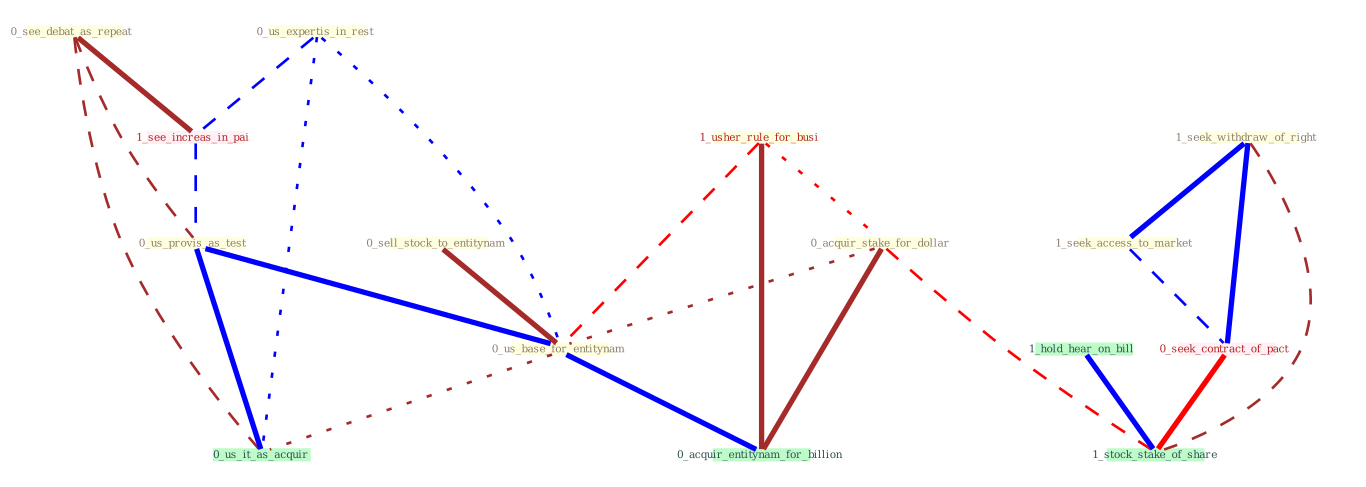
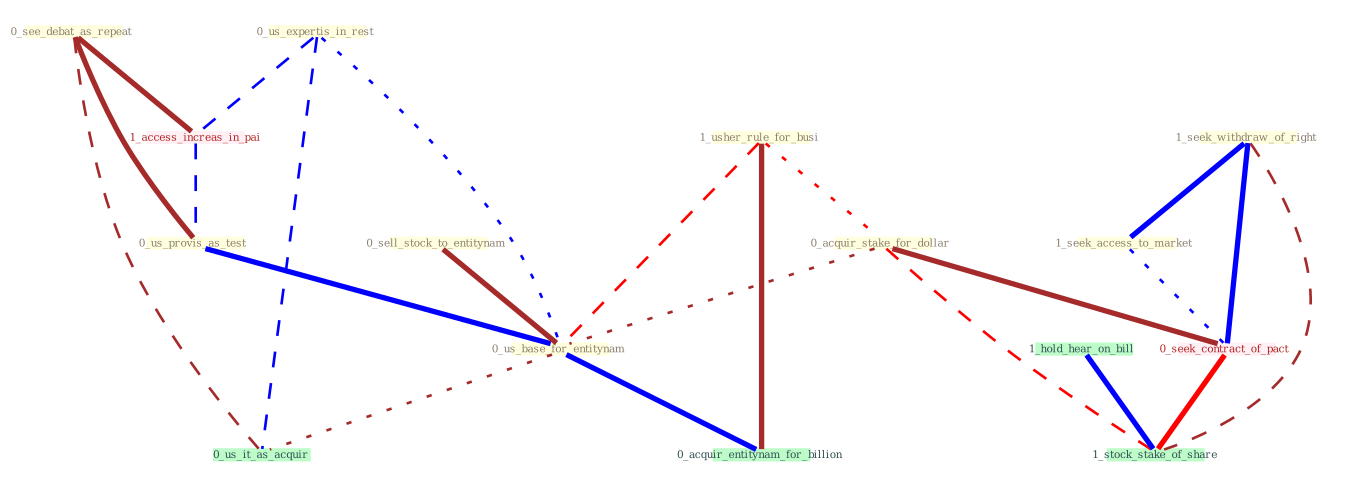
node "1_see_increas_in_pai": label "1_see_increas_in_pai" -> "1_access_increas_in_pai"
node "1_usher_rule_for_busi": fontcolor #b22222 -> #8b7d6b
edge "0_see_debat_as_repeat" -- "0_us_provis_as_test": style dashed -> bold
edge "0_us_expertis_in_rest" -- "0_us_it_as_acquir": style dotted -> dashed
edge "1_seek_access_to_market" -- "0_seek_contract_of_pact": style dashed -> dotted
edge "0_us_provis_as_test" -- "0_us_it_as_acquir": removed
edge "0_acquir_stake_for_dollar" -- "0_acquir_entitynam_for_billion": now "0_acquir_stake_for_dollar" -- "0_seek_contract_of_pact"
